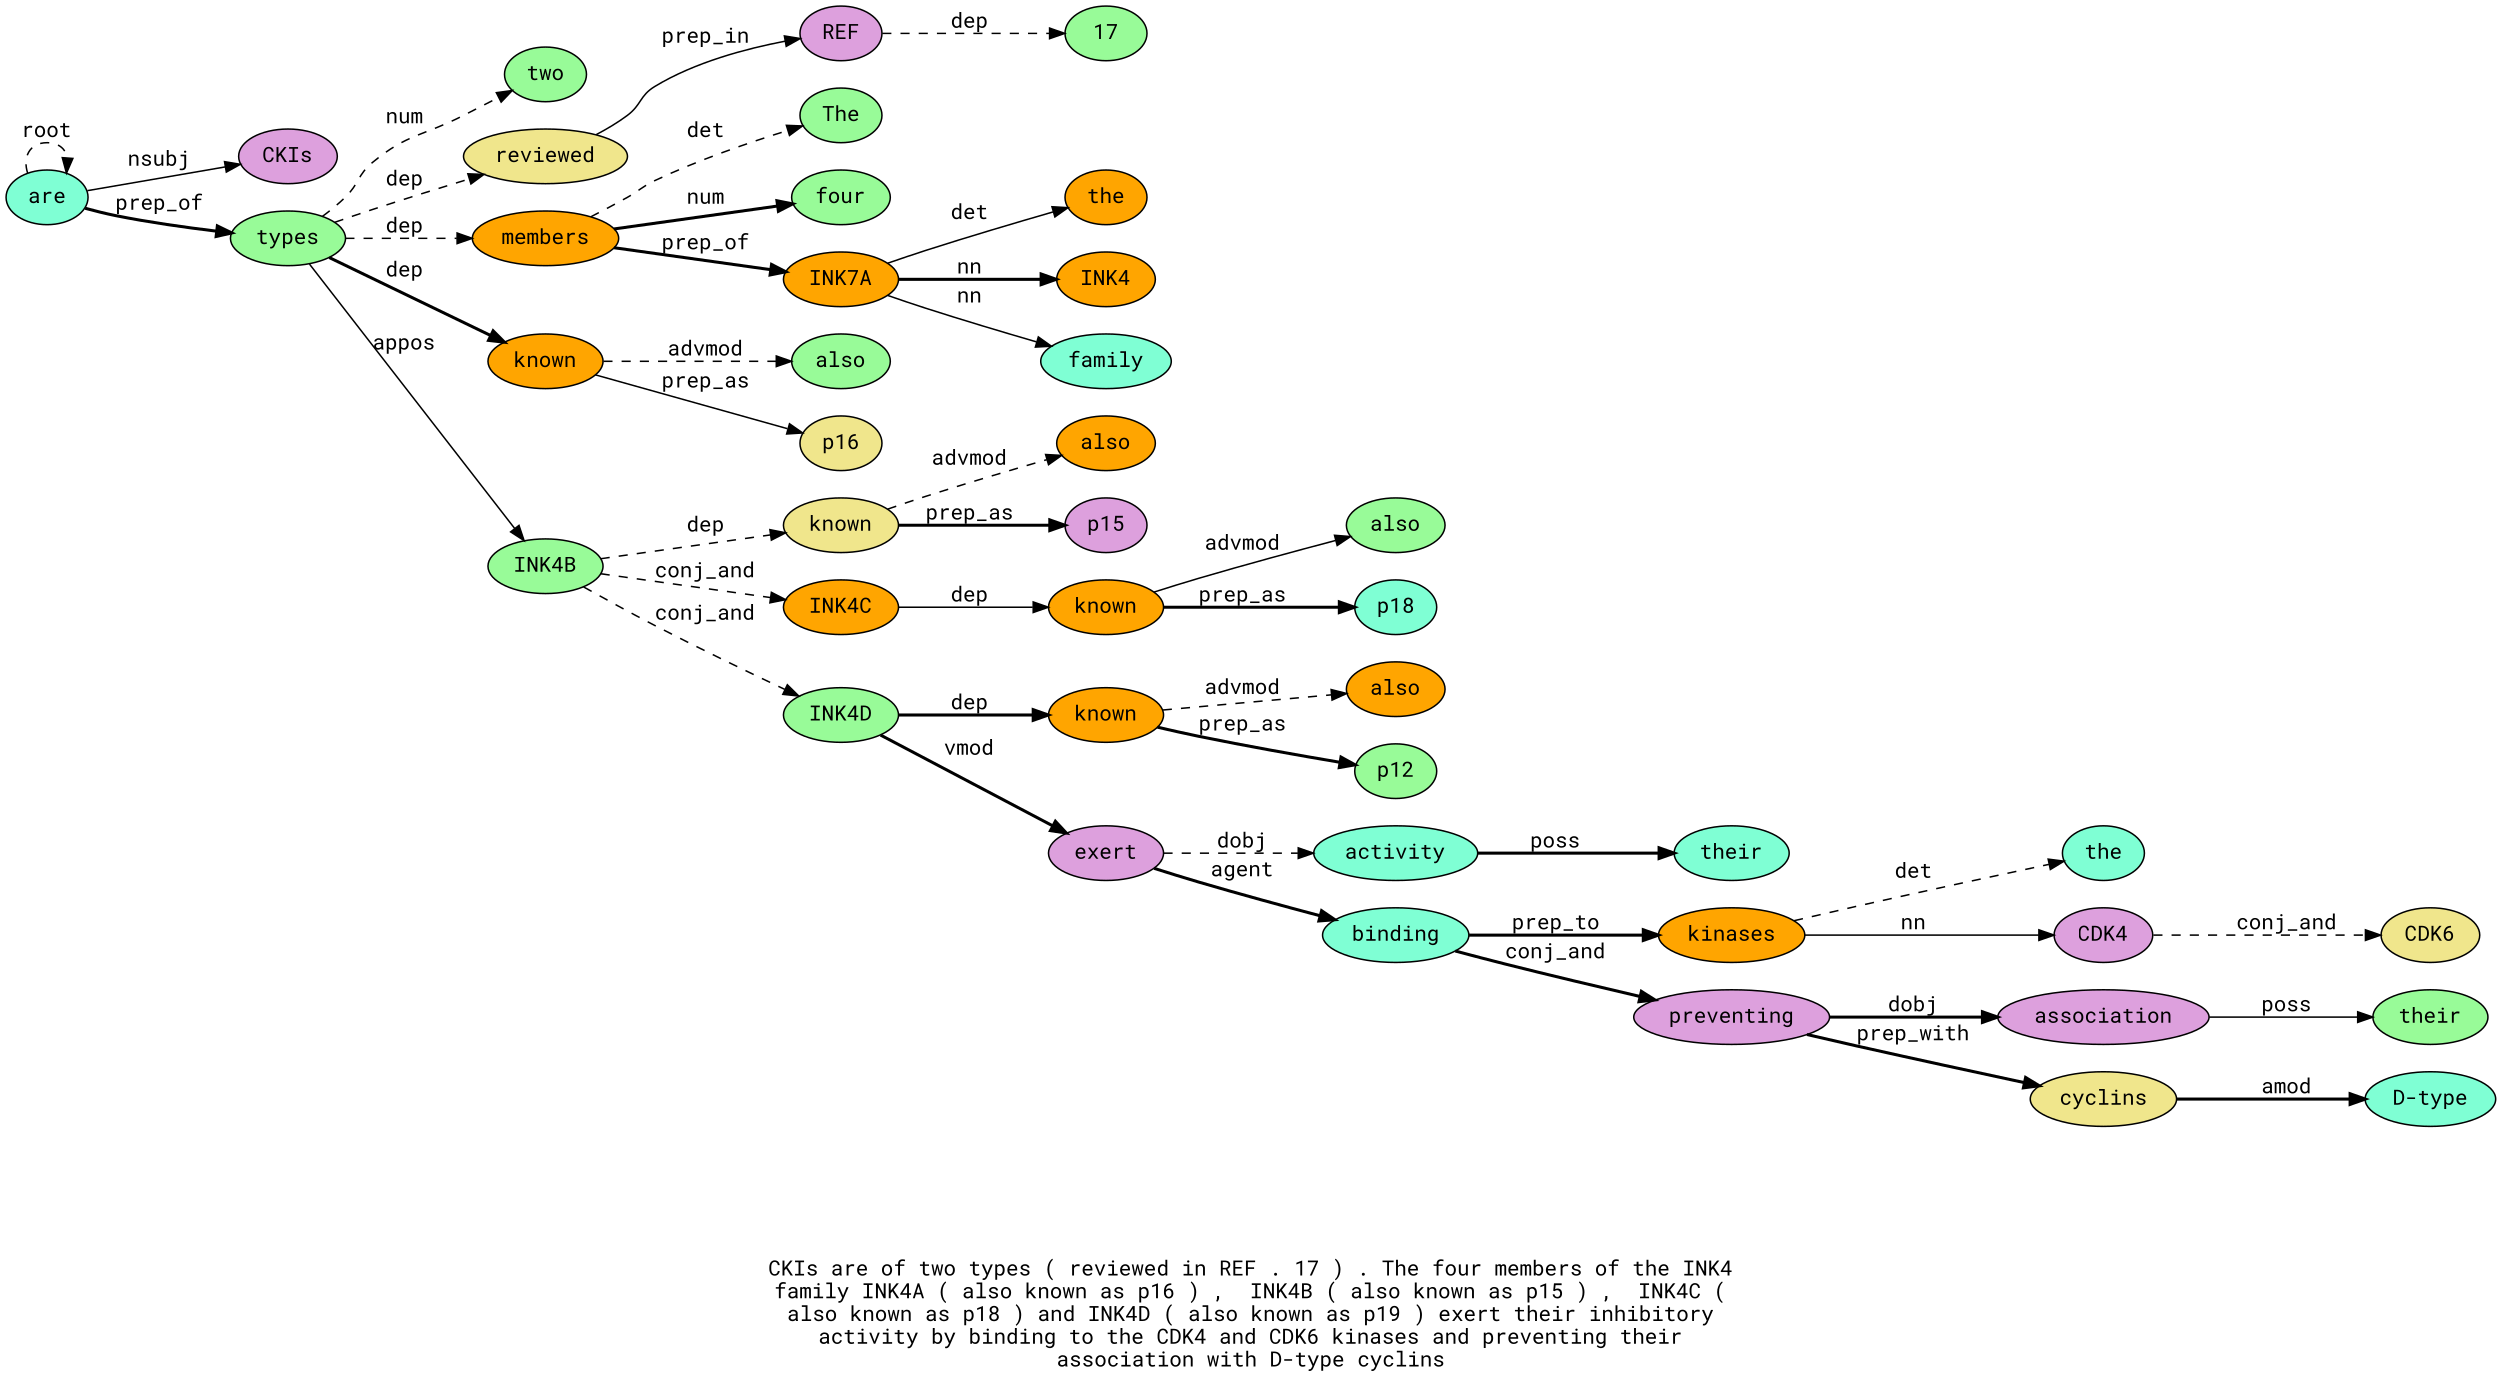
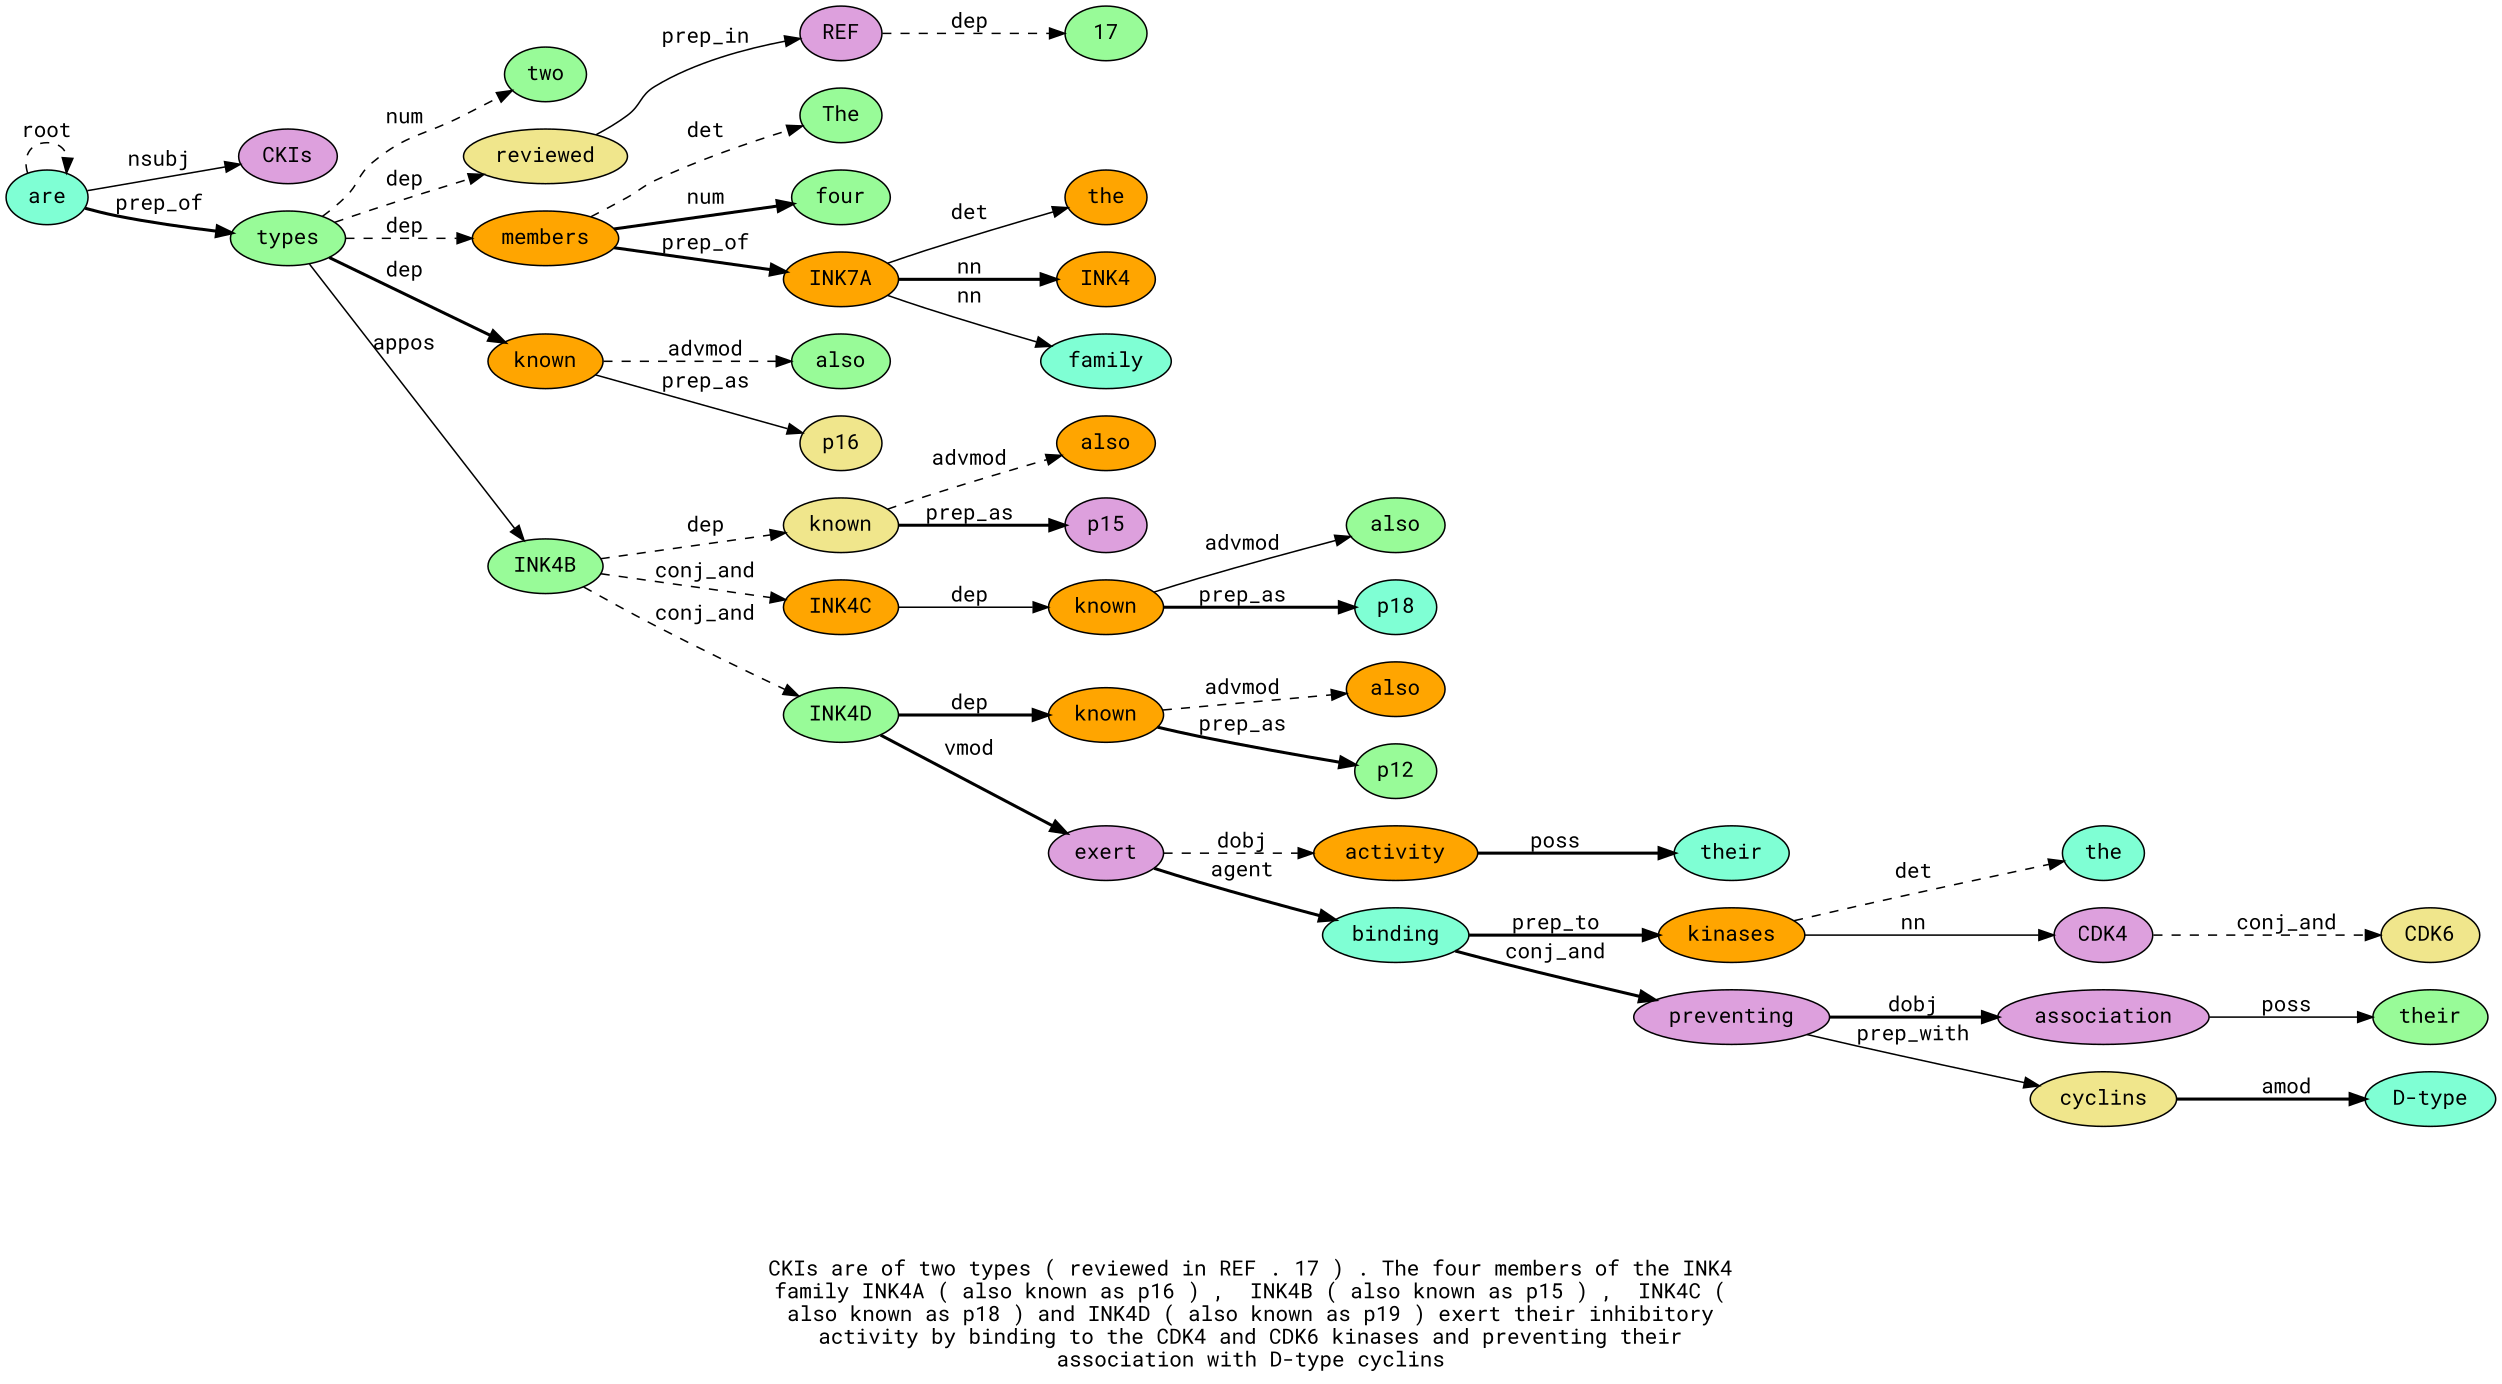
node "activity": fillcolor aquamarine -> orange
edge "preventing" -> "cyclins": style bold -> solid
